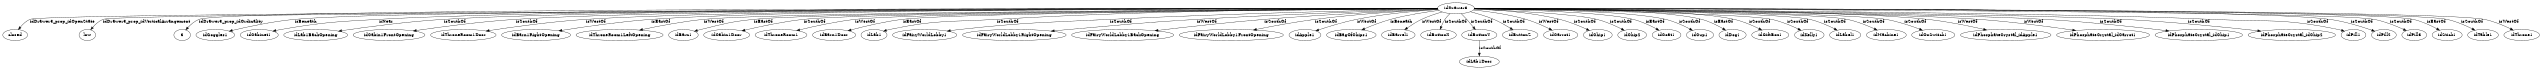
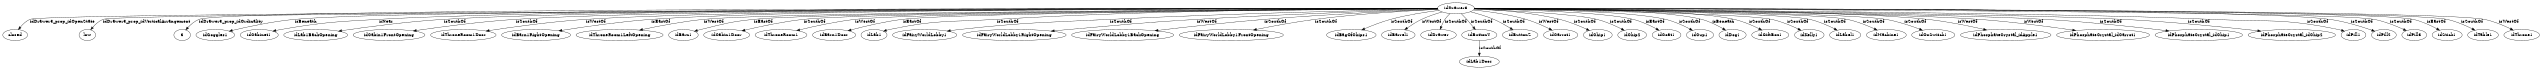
edge "idDrawer3" -> "idBagOfChips1": label "isBeneath" -> "isSouthOf"
edge "idDrawer3" -> "idDog1": label "isEastOf" -> "isBeneath"
node "idApple1": removed
node "idButtonX": label "idButtonX" -> "idDrawer"
